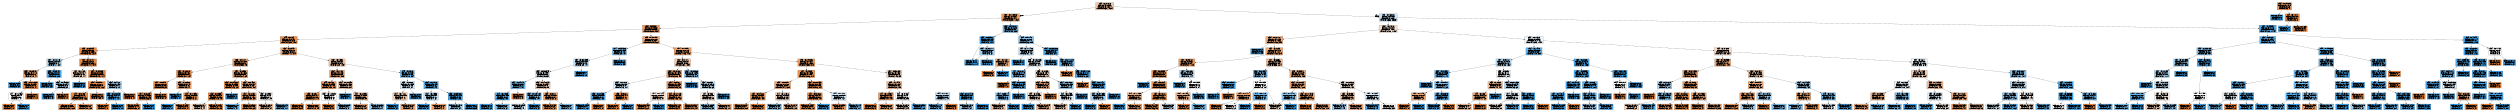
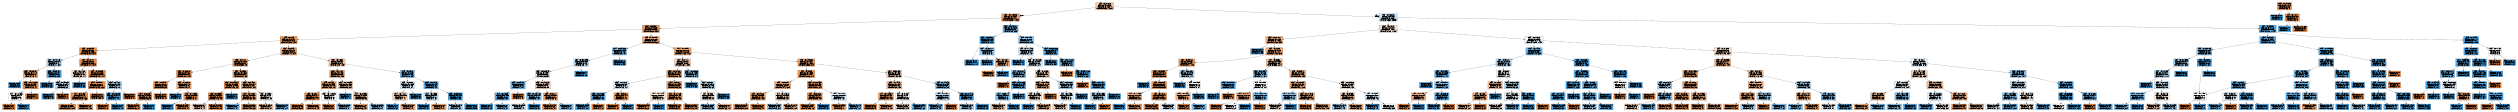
edge "X[9] <= 261.771 entropy = 0.918 samples = 9 value = [3, 6]" -> "entropy = 0.0 samples = 111 value = [0, 111]": now "X[9] <= 261.771 entropy = 0.918 samples = 9 value = [3, 6]" -> "X[7] <= 7.224 entropy = 0.811 samples = 4 value = [3, 1]"
node "X[8] <= 14.648 entropy = 0.795 samples = 50 value = [12, 38]": added
edge "X[2] <= 2.507 entropy = 0.355 samples = 134 value = [9, 125]" -> "X[0] <= 93.791 entropy = 0.996 samples = 13 value = [6, 7]": now "X[2] <= 2.507 entropy = 0.355 samples = 134 value = [9, 125]" -> "X[7] <= 7.495 entropy = 1.0 samples = 2 value = [1, 1]"
edge "X[1] <= 0.035 entropy = 1.0 samples = 20 value = [10, 10]" -> "entropy = 0.985 samples = 7 value = [4, 3]": now "X[1] <= 0.035 entropy = 1.0 samples = 20 value = [10, 10]" -> "X[1] <= 5.775 entropy = 0.722 samples = 10 value = [2, 8]"
